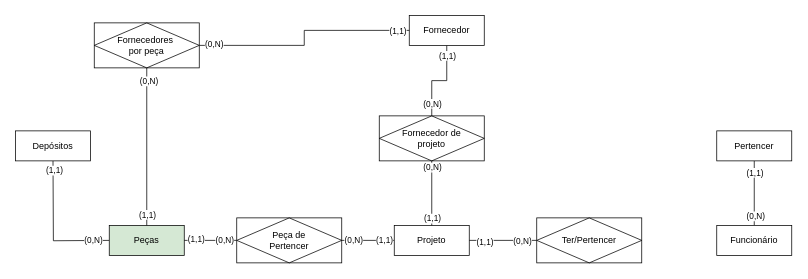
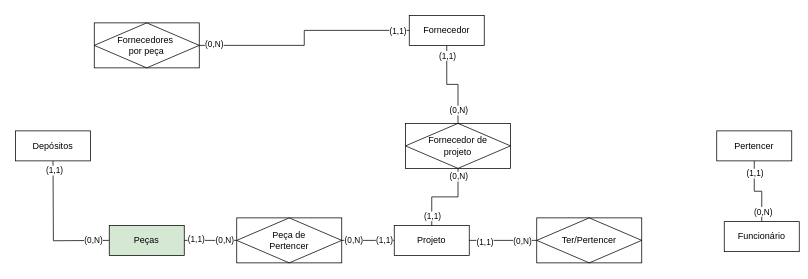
node "Fornecedor de projeto": moved (432, 138) -> (458, 146)
edge "Fornecedores por peça" -- "Peças": removed, labels "(0,N)", "(1,1)"
node "Funcionário": moved (754, 240) -> (762, 237)
